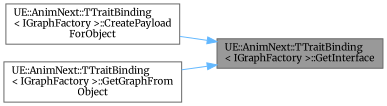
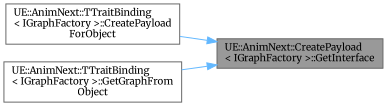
node "UE::AnimNext::TTraitBinding < IGraphFactory >::GetInterface": label "UE::AnimNext::TTraitBinding < IGraphFactory >::GetInterface" -> "UE::AnimNext::CreatePayload < IGraphFactory >::GetInterface"
